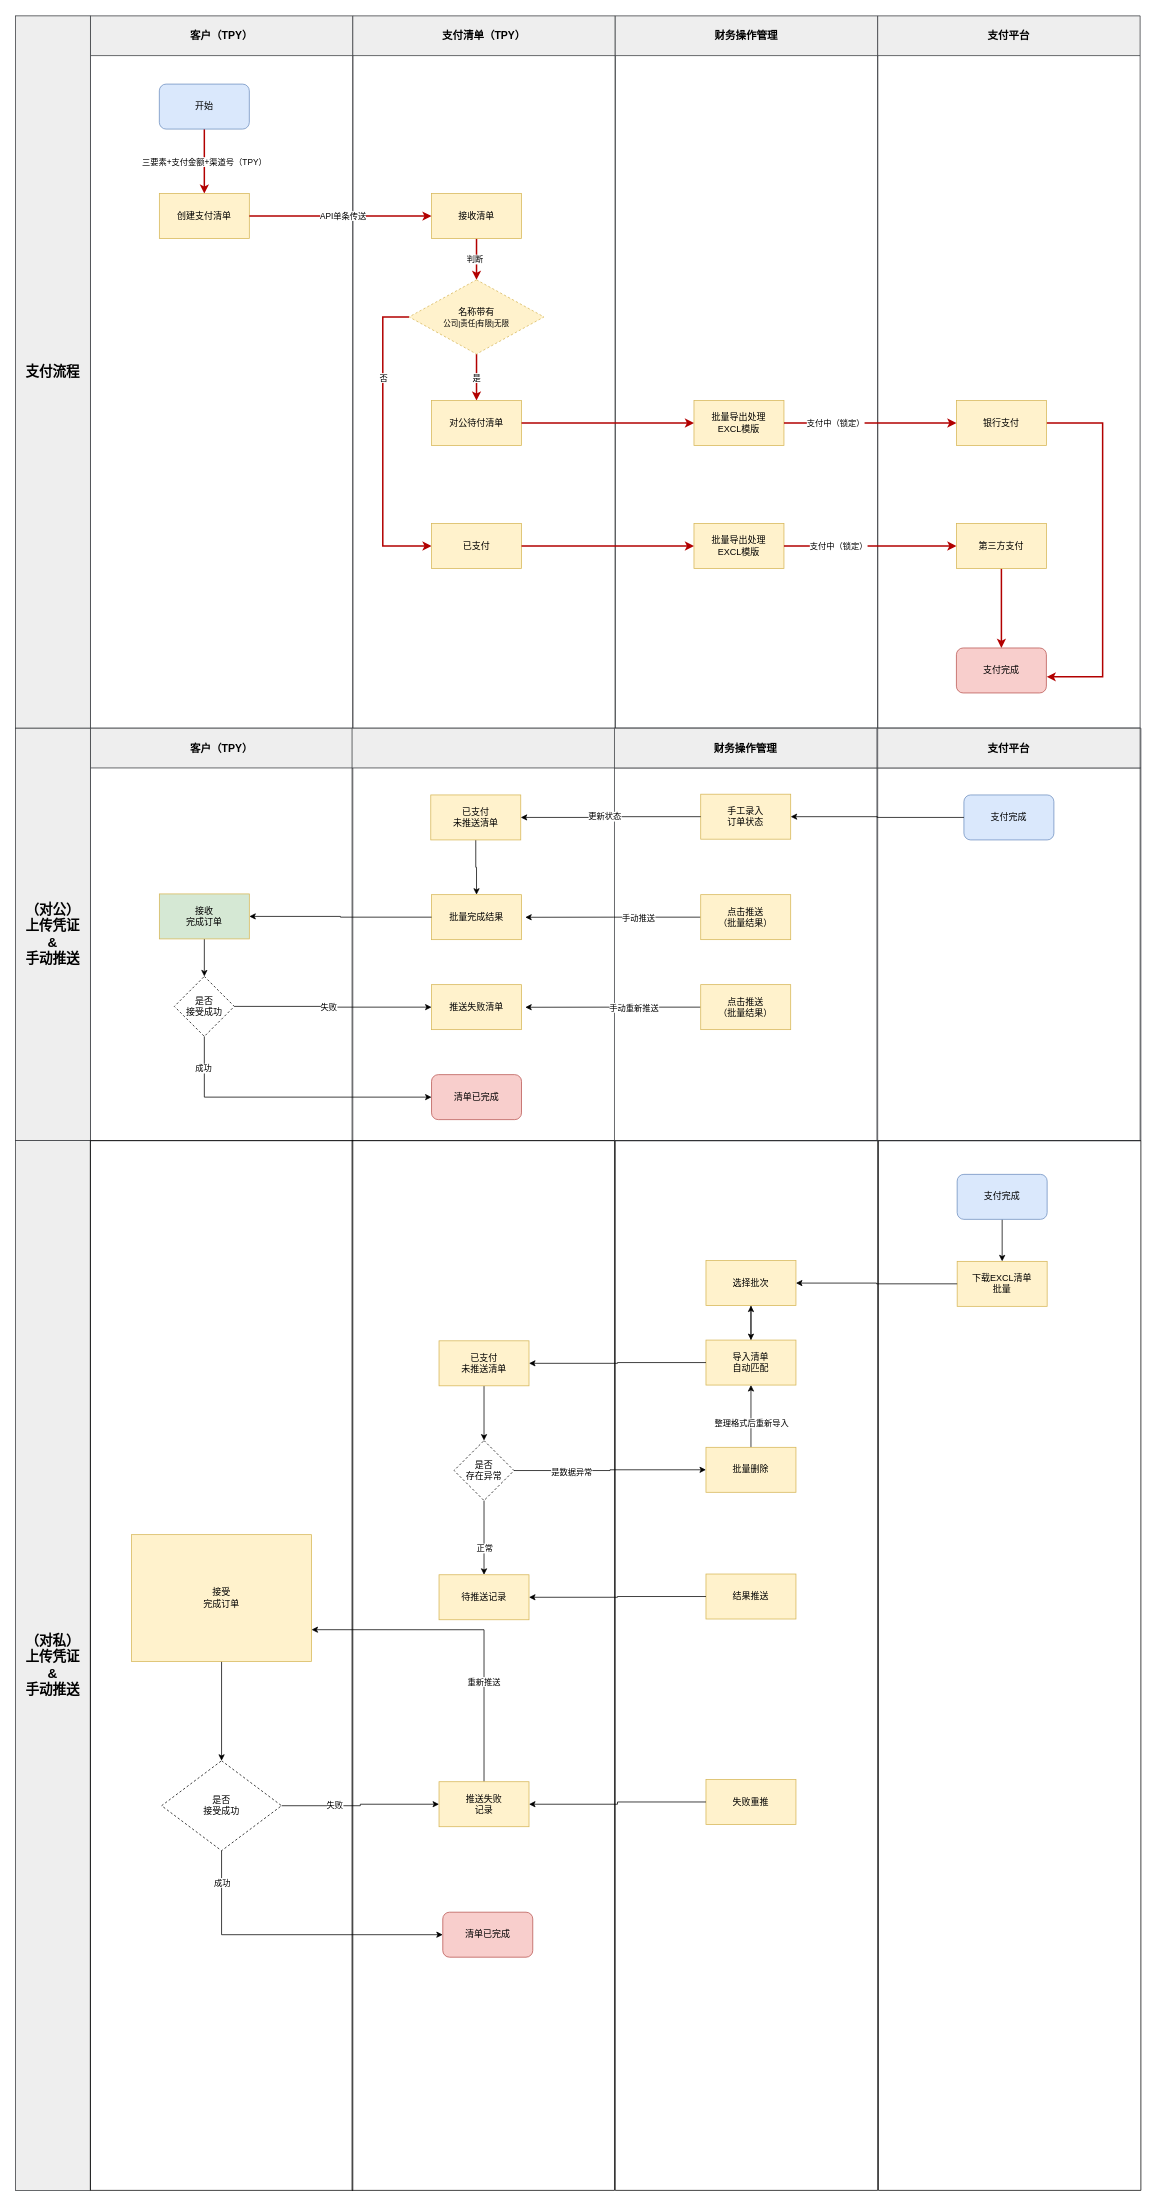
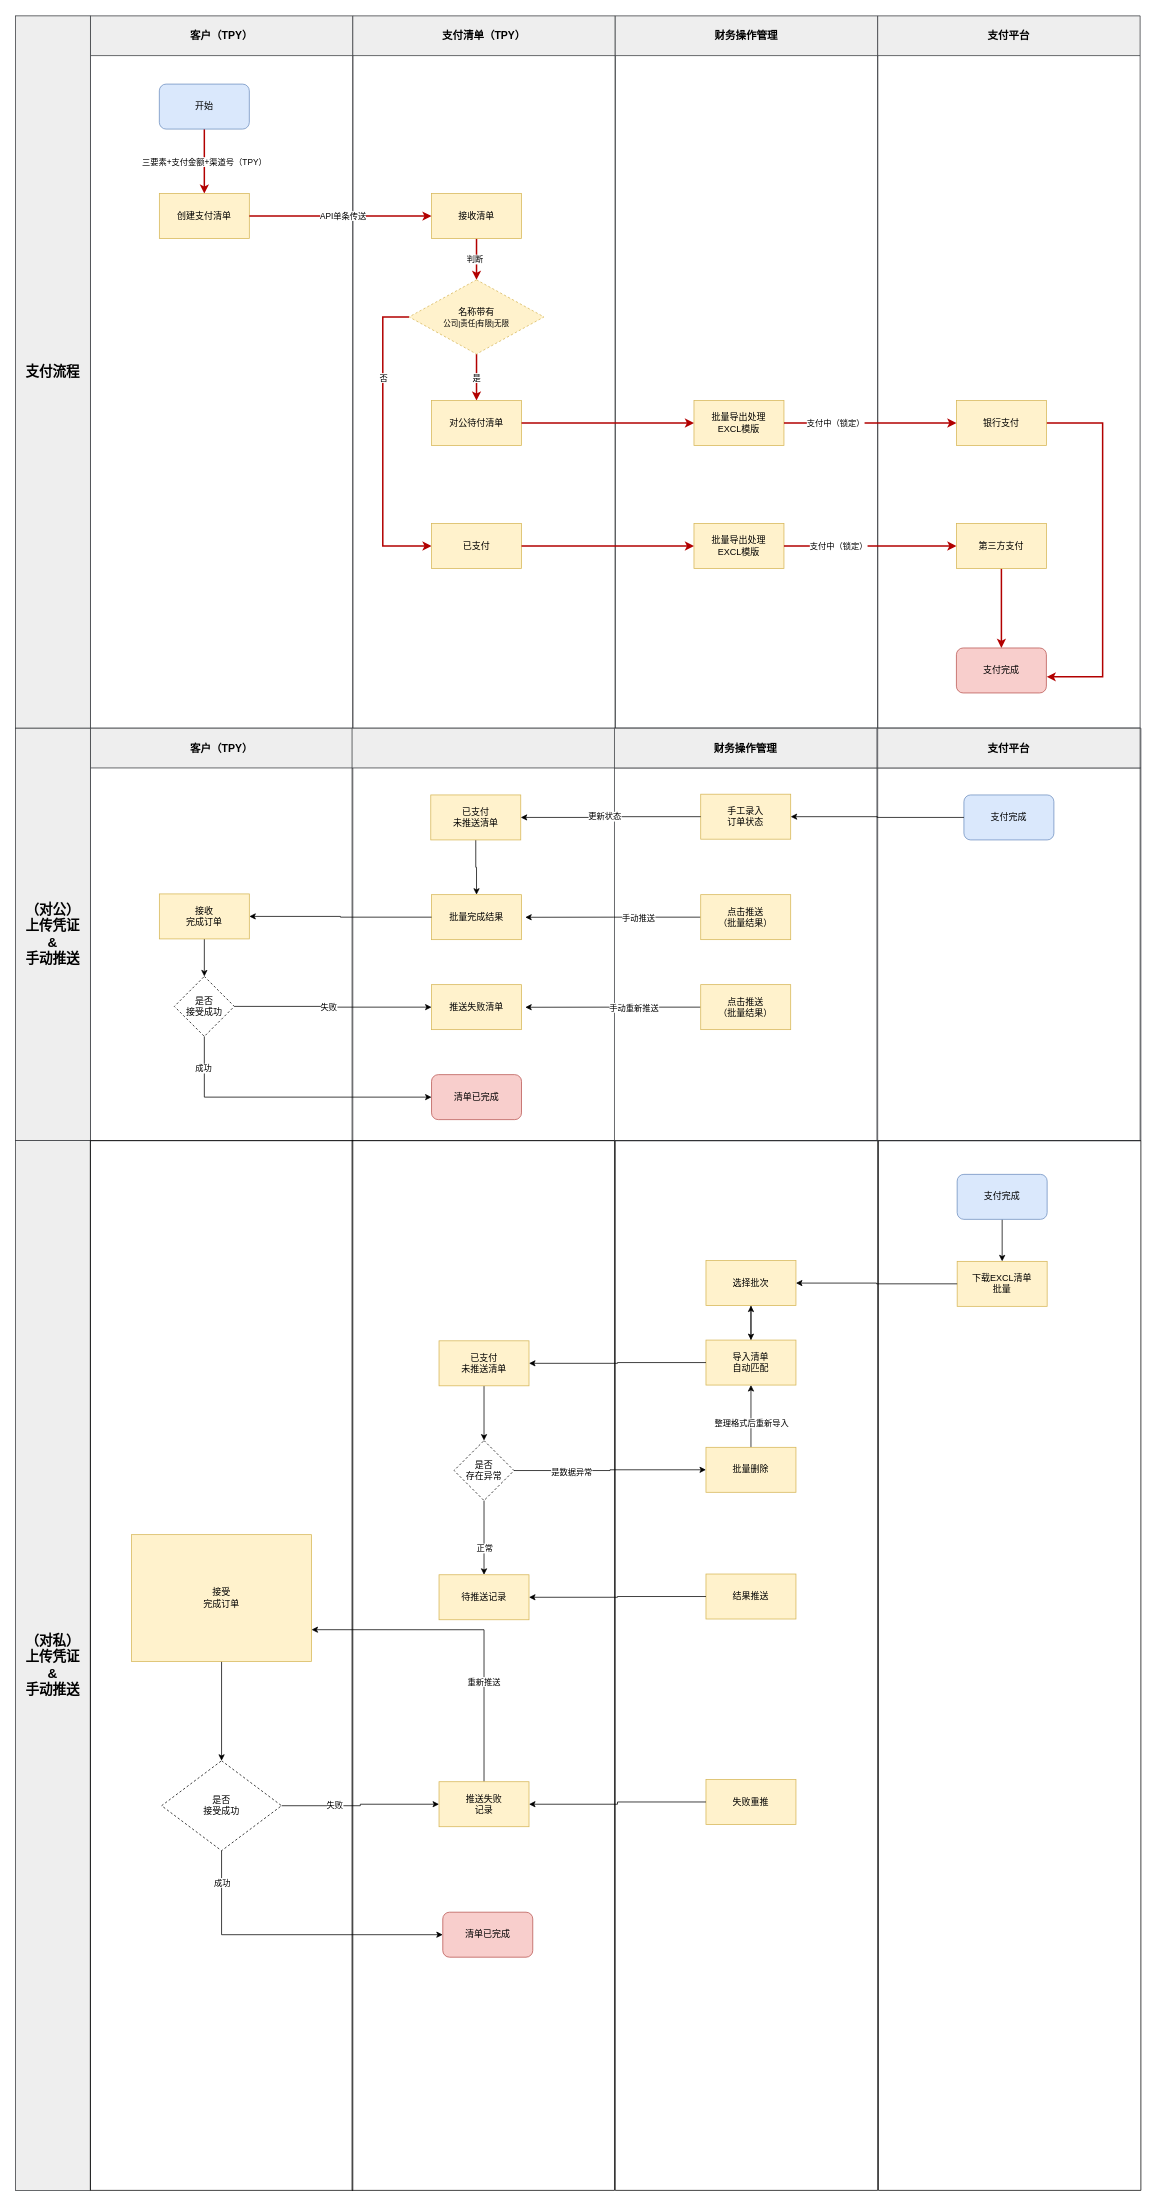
node "接收 完成订单": fillcolor #d5e8d4 -> #fff2cc
